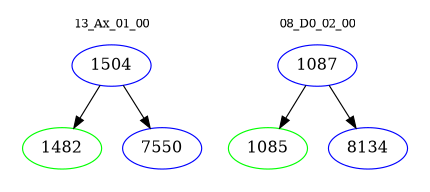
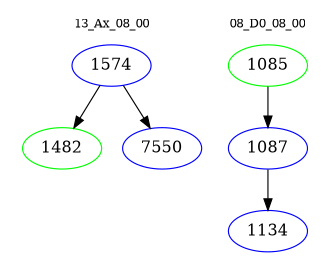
cluster "13_Ax_01_00": label "13_Ax_01_00" -> "13_Ax_08_00"
cluster "08_D0_02_00": label "08_D0_02_00" -> "08_D0_08_00"
node "1504": label "1504" -> "1574"
edge "1087" -> "1085": reversed
node "8134": label "8134" -> "1134"
